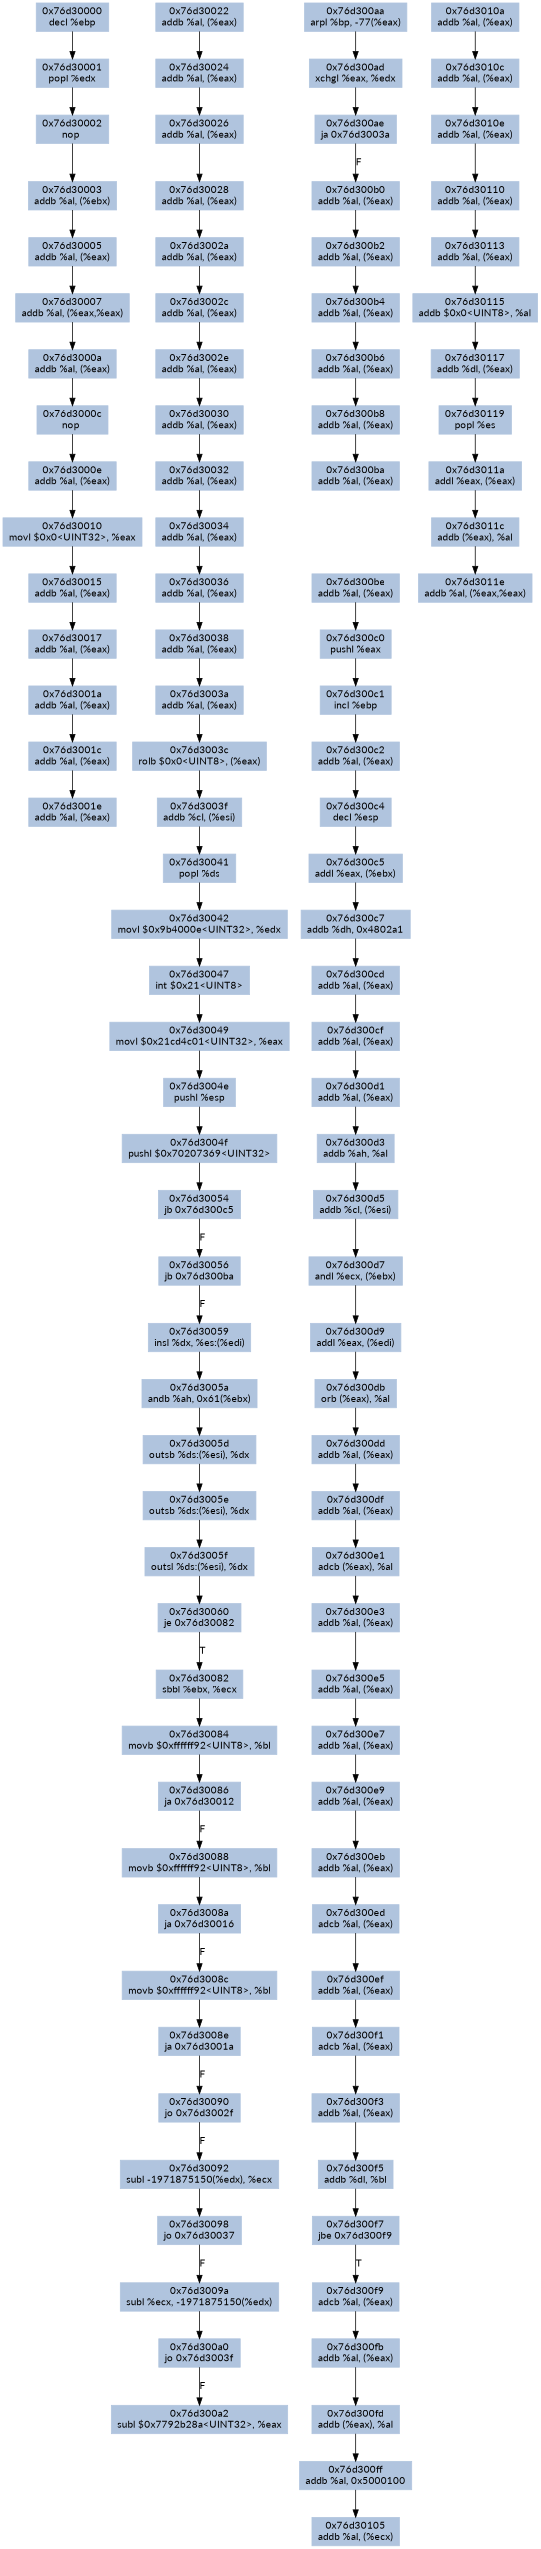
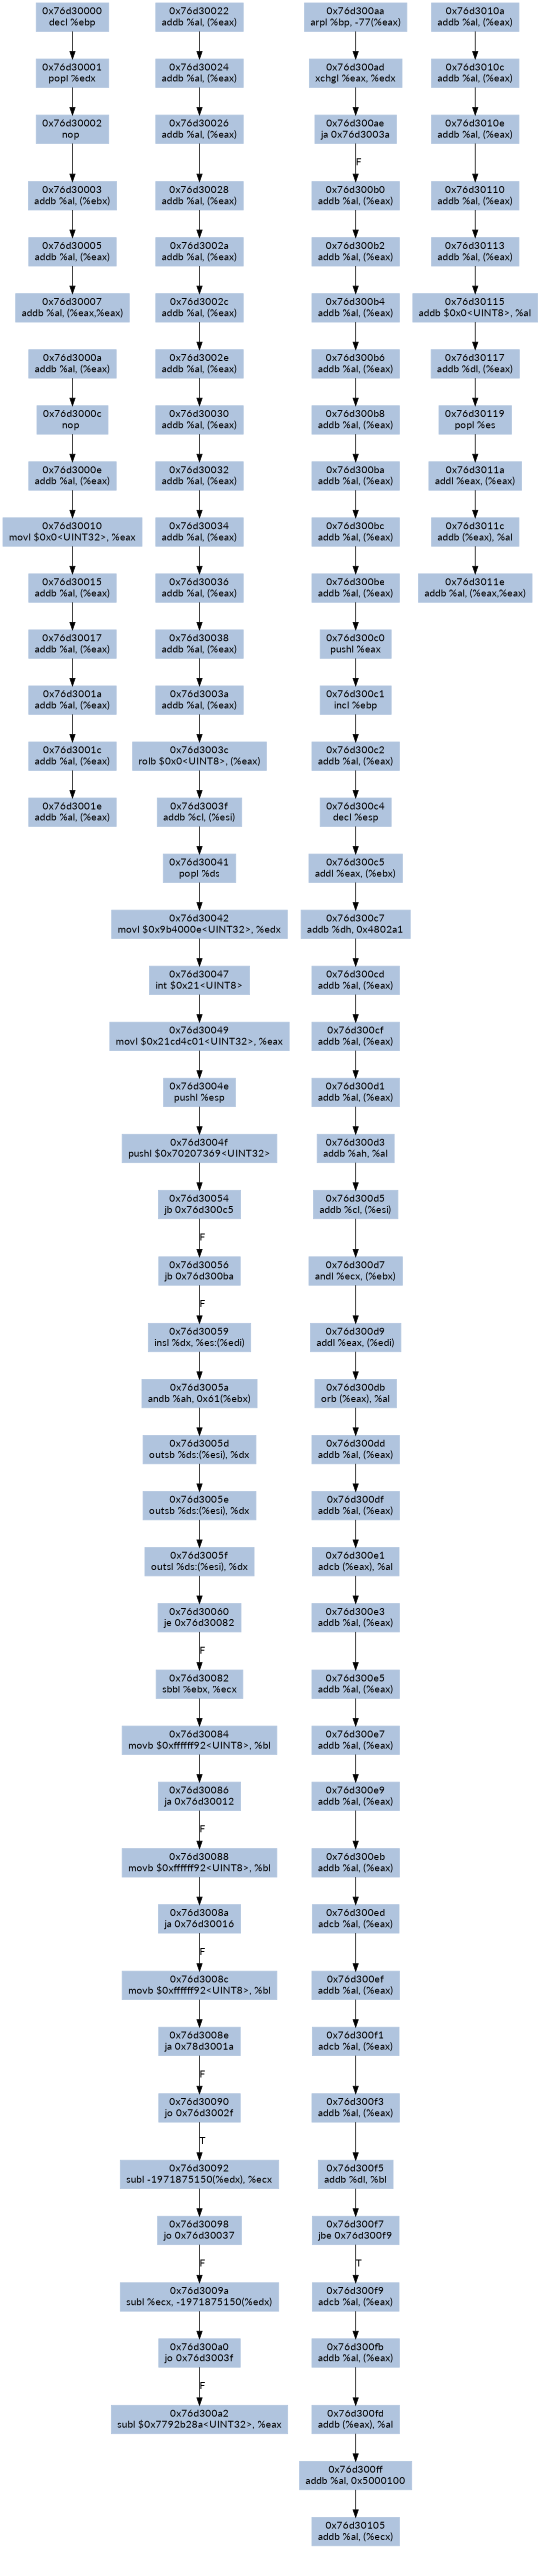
edge "0x76d30007 addb %al, (%eax,%eax)" -> "0x76d3000a addb %al, (%eax)": removed
node "0x76d300bc addb %al, (%eax)": added
edge "0x76d30060 je 0x76d30082" -> "0x76d30082 sbbl %ebx, %ecx": label "T" -> "F"
node "0x76d3008e ja 0x76d3001a": label "0x76d3008e ja 0x76d3001a" -> "0x76d3008e ja 0x78d3001a"
edge "0x76d30090 jo 0x76d3002f" -> "0x76d30092 subl -1971875150(%edx), %ecx": label "F" -> "T"
